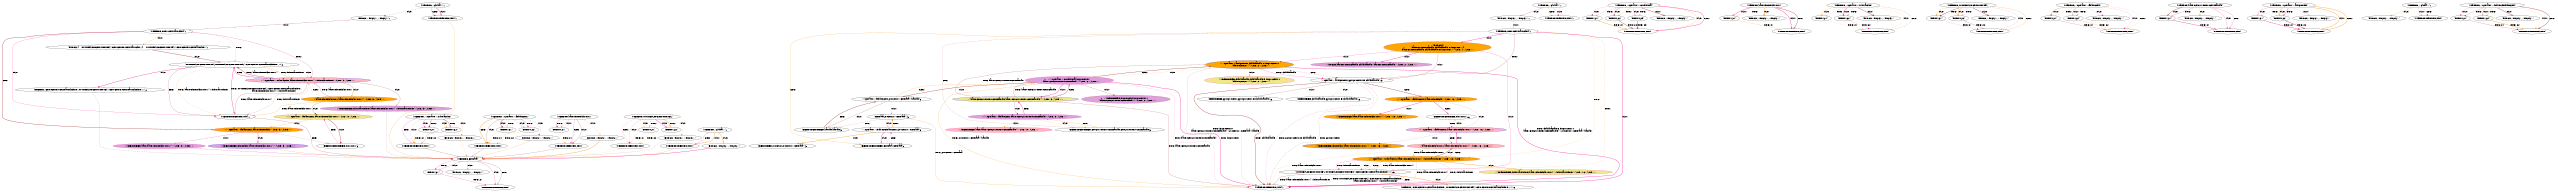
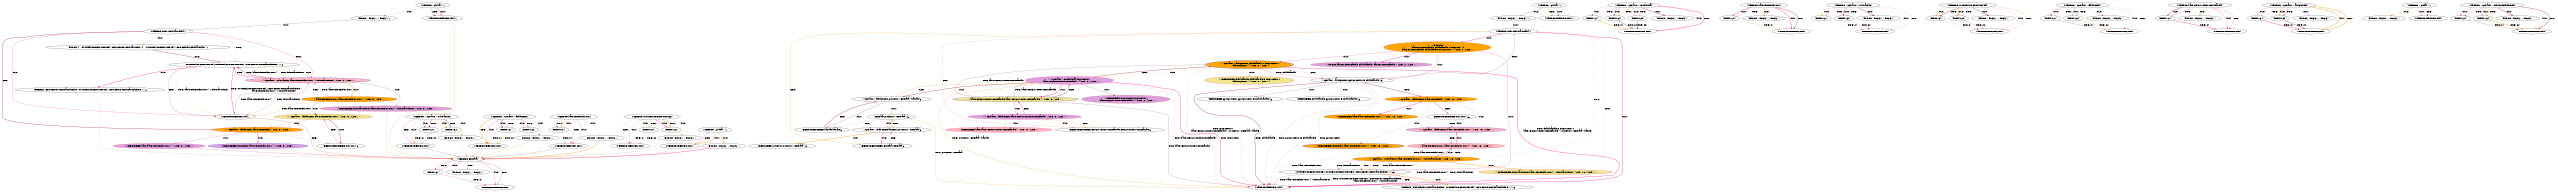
edge "<(<operator>.fieldAccess,base::TimeTicks::Now)<SUB>16</SUB>>" -> "<(IDENTIFIER,TimeTicks,base::TimeTicks::Now())<SUB>16</SUB>>": now "<(<operator>.fieldAccess,base::TimeTicks)<SUB>16</SUB>>" -> "<(IDENTIFIER,TimeTicks,base::TimeTicks::Now())<SUB>16</SUB>>"
